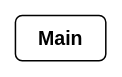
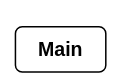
node "Main": moved (60, 38) -> (60, 49)
